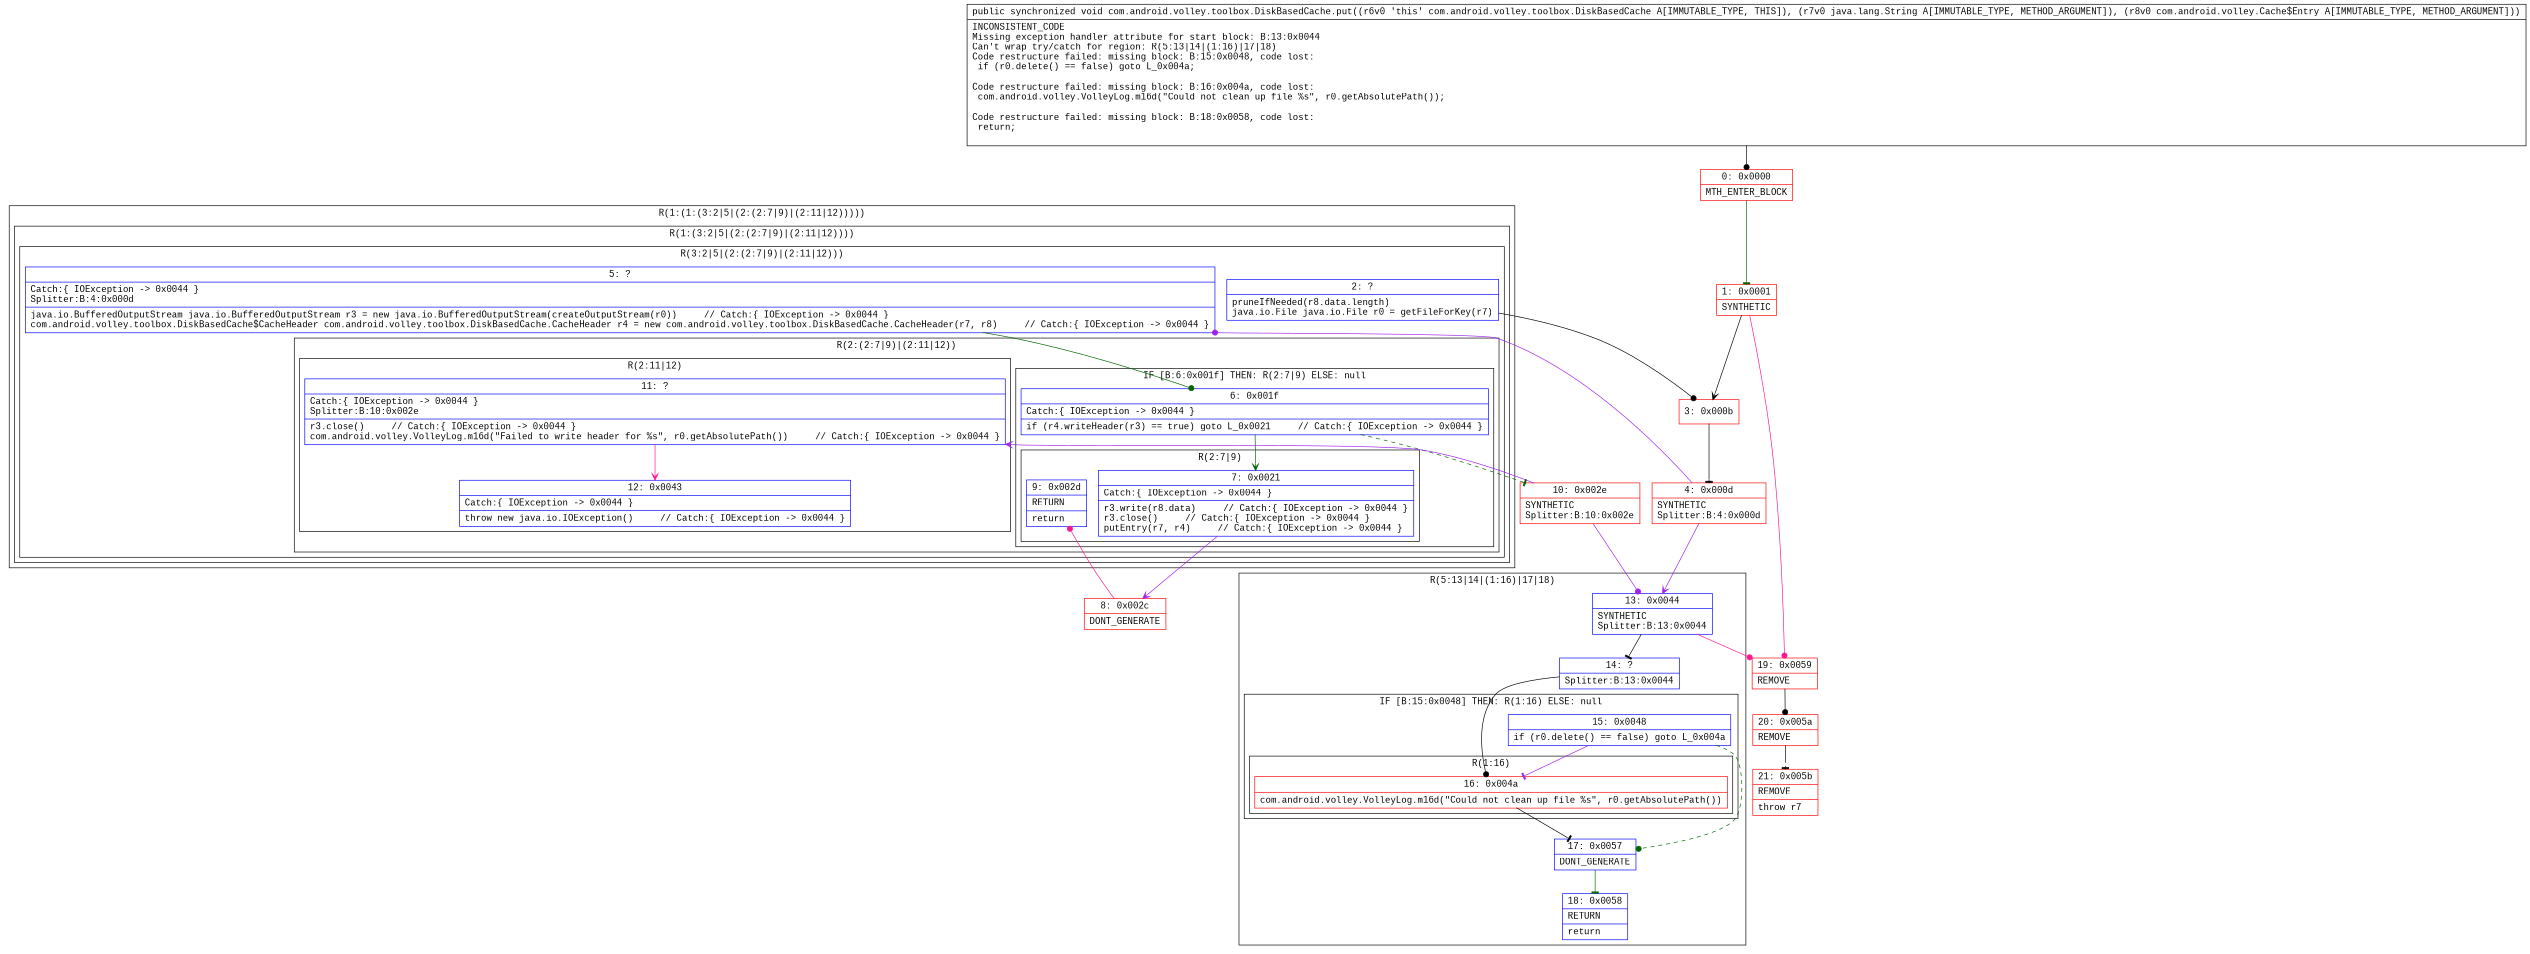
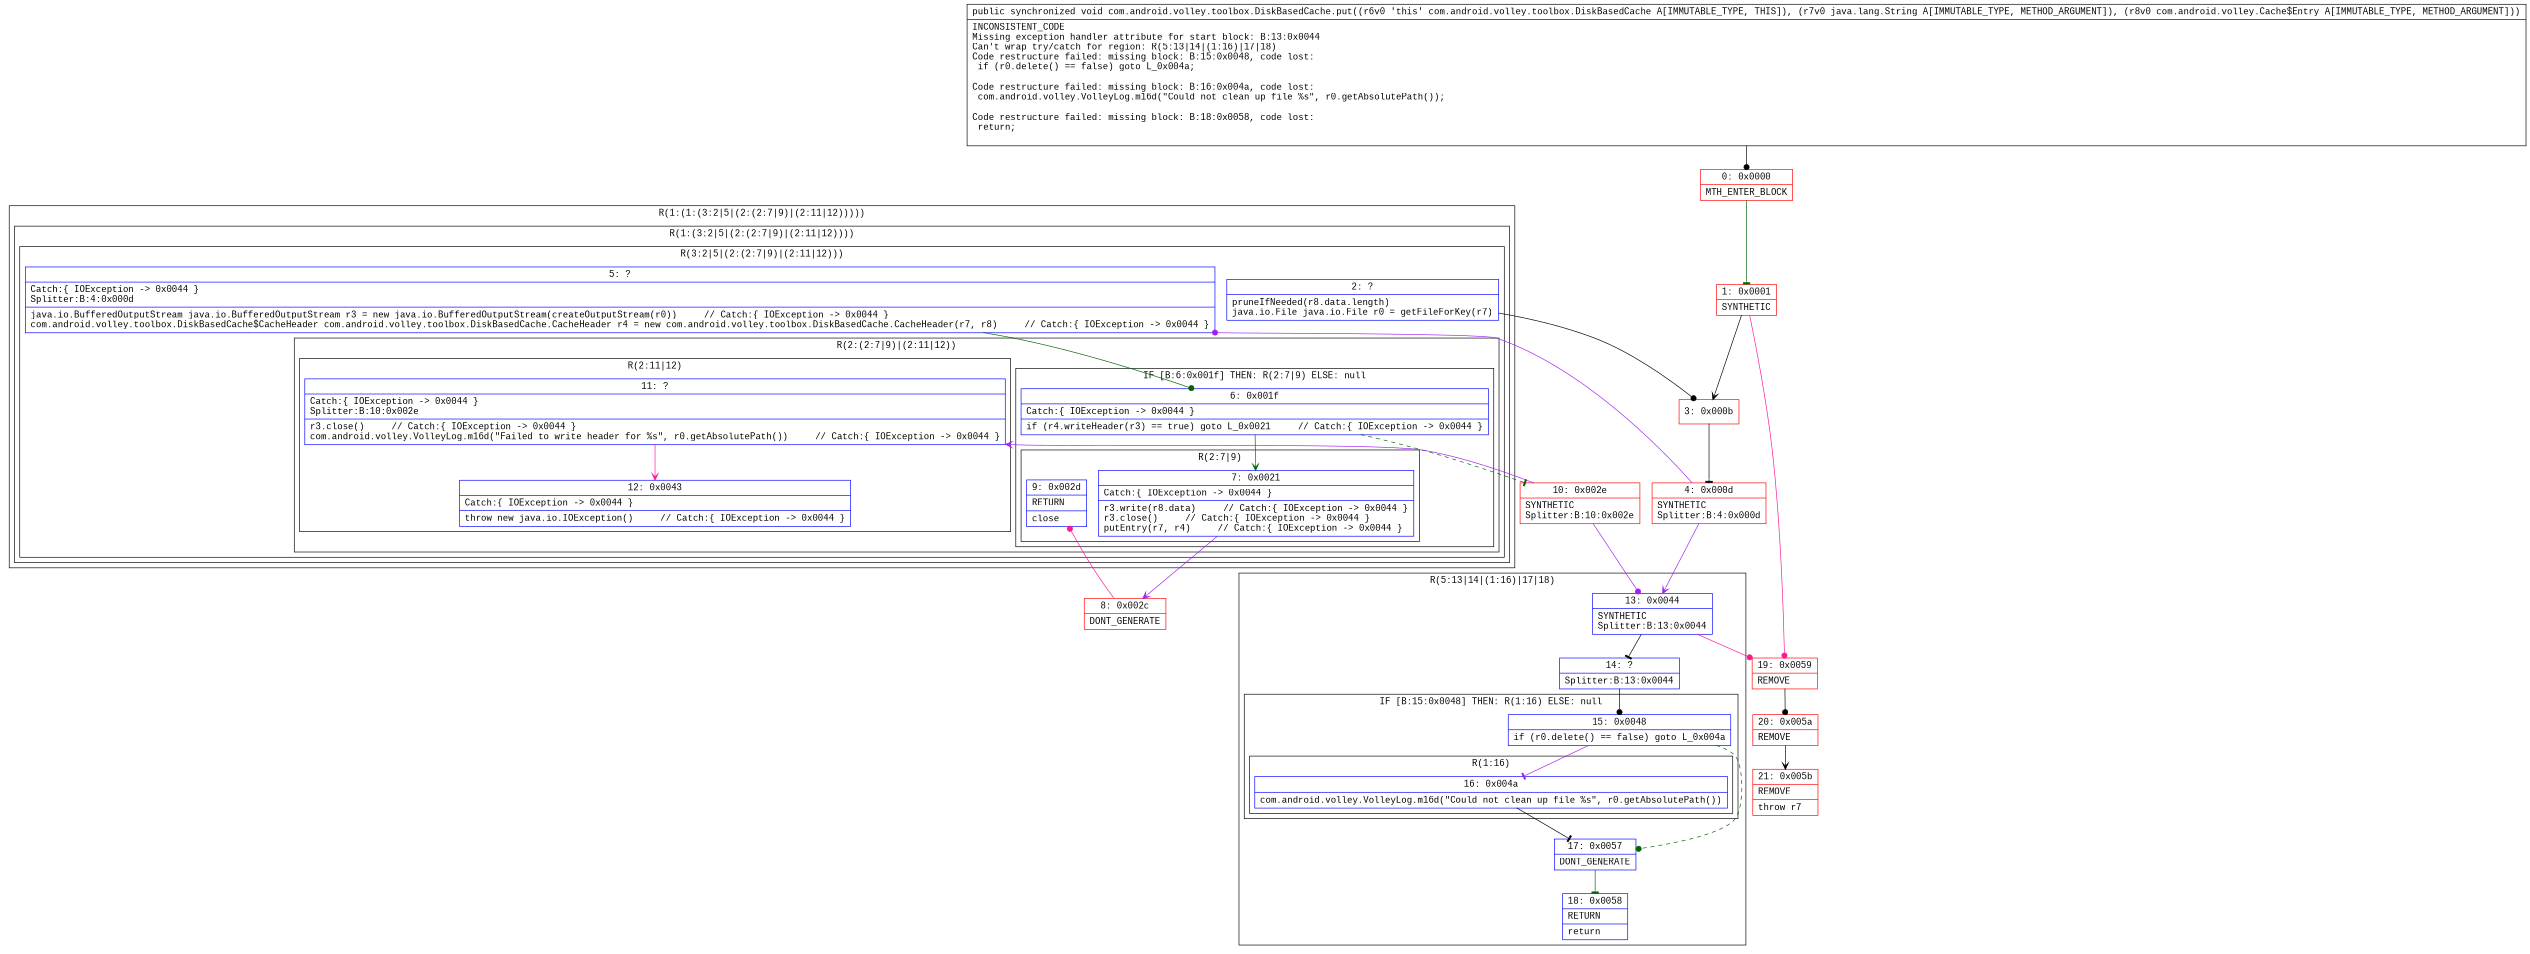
node "9: 0x002d": text "return" -> "close"
edge "14: ?" -> "16: 0x004a": now "14: ?" -> "15: 0x0048"
edge "20: 0x005a" -> "21: 0x005b": arrowhead tee -> vee
node "16: 0x004a": color red -> blue
